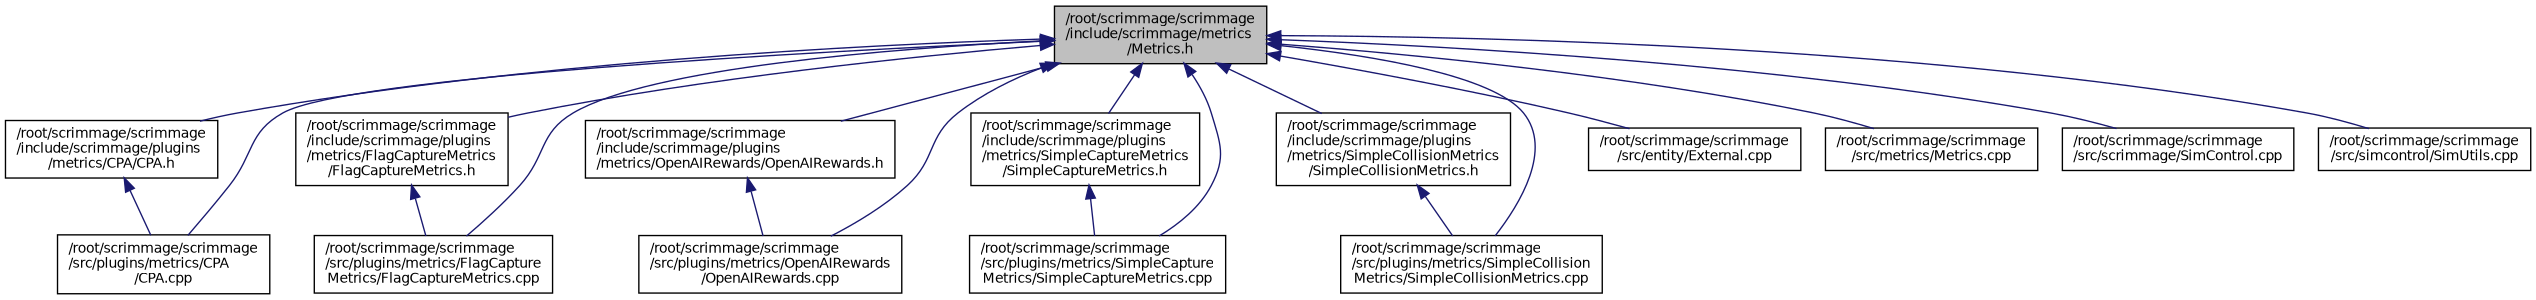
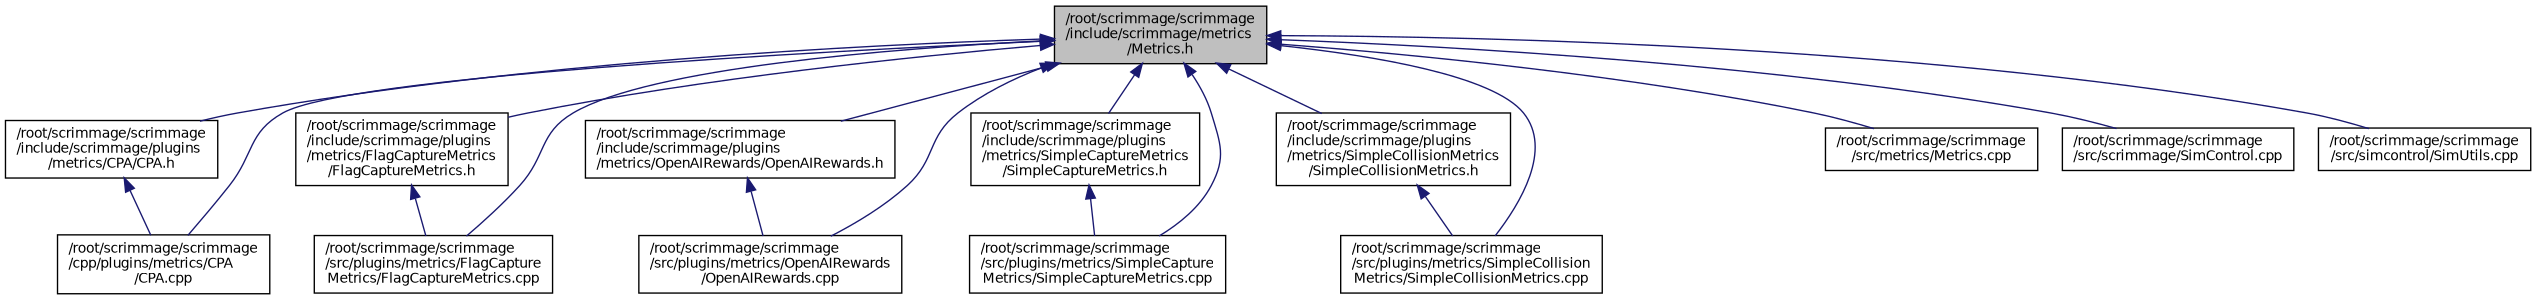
node "/root/scrimmage/scrimmage /src/entity/External.cpp": removed
node "/root/scrimmage/scrimmage /src/plugins/metrics/CPA /CPA.cpp": label "/root/scrimmage/scrimmage /src/plugins/metrics/CPA /CPA.cpp" -> "/root/scrimmage/scrimmage /cpp/plugins/metrics/CPA /CPA.cpp"
